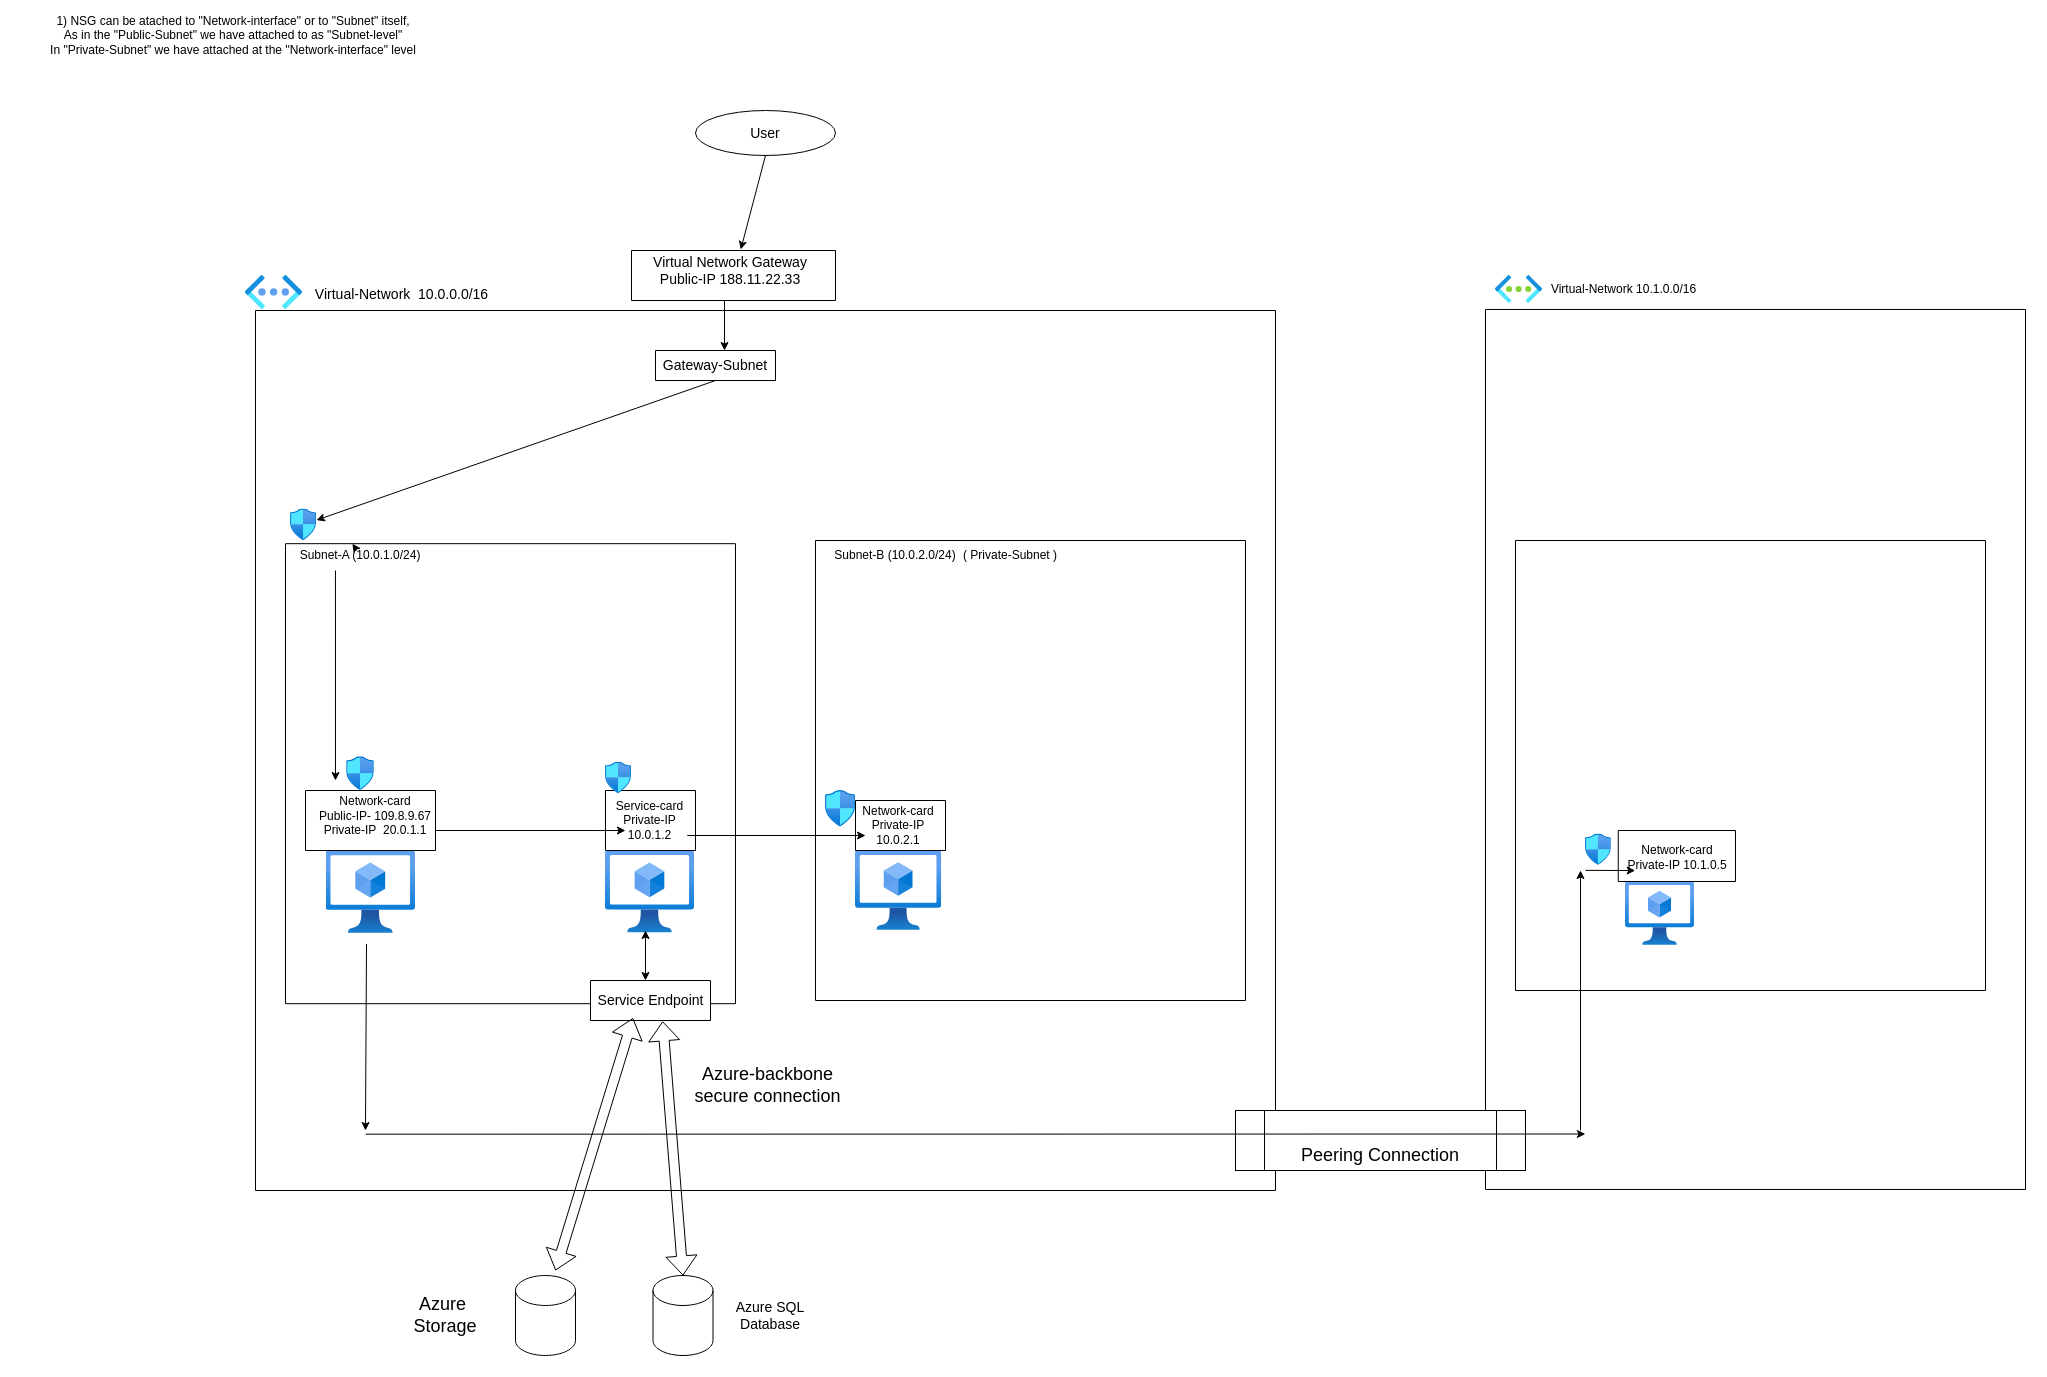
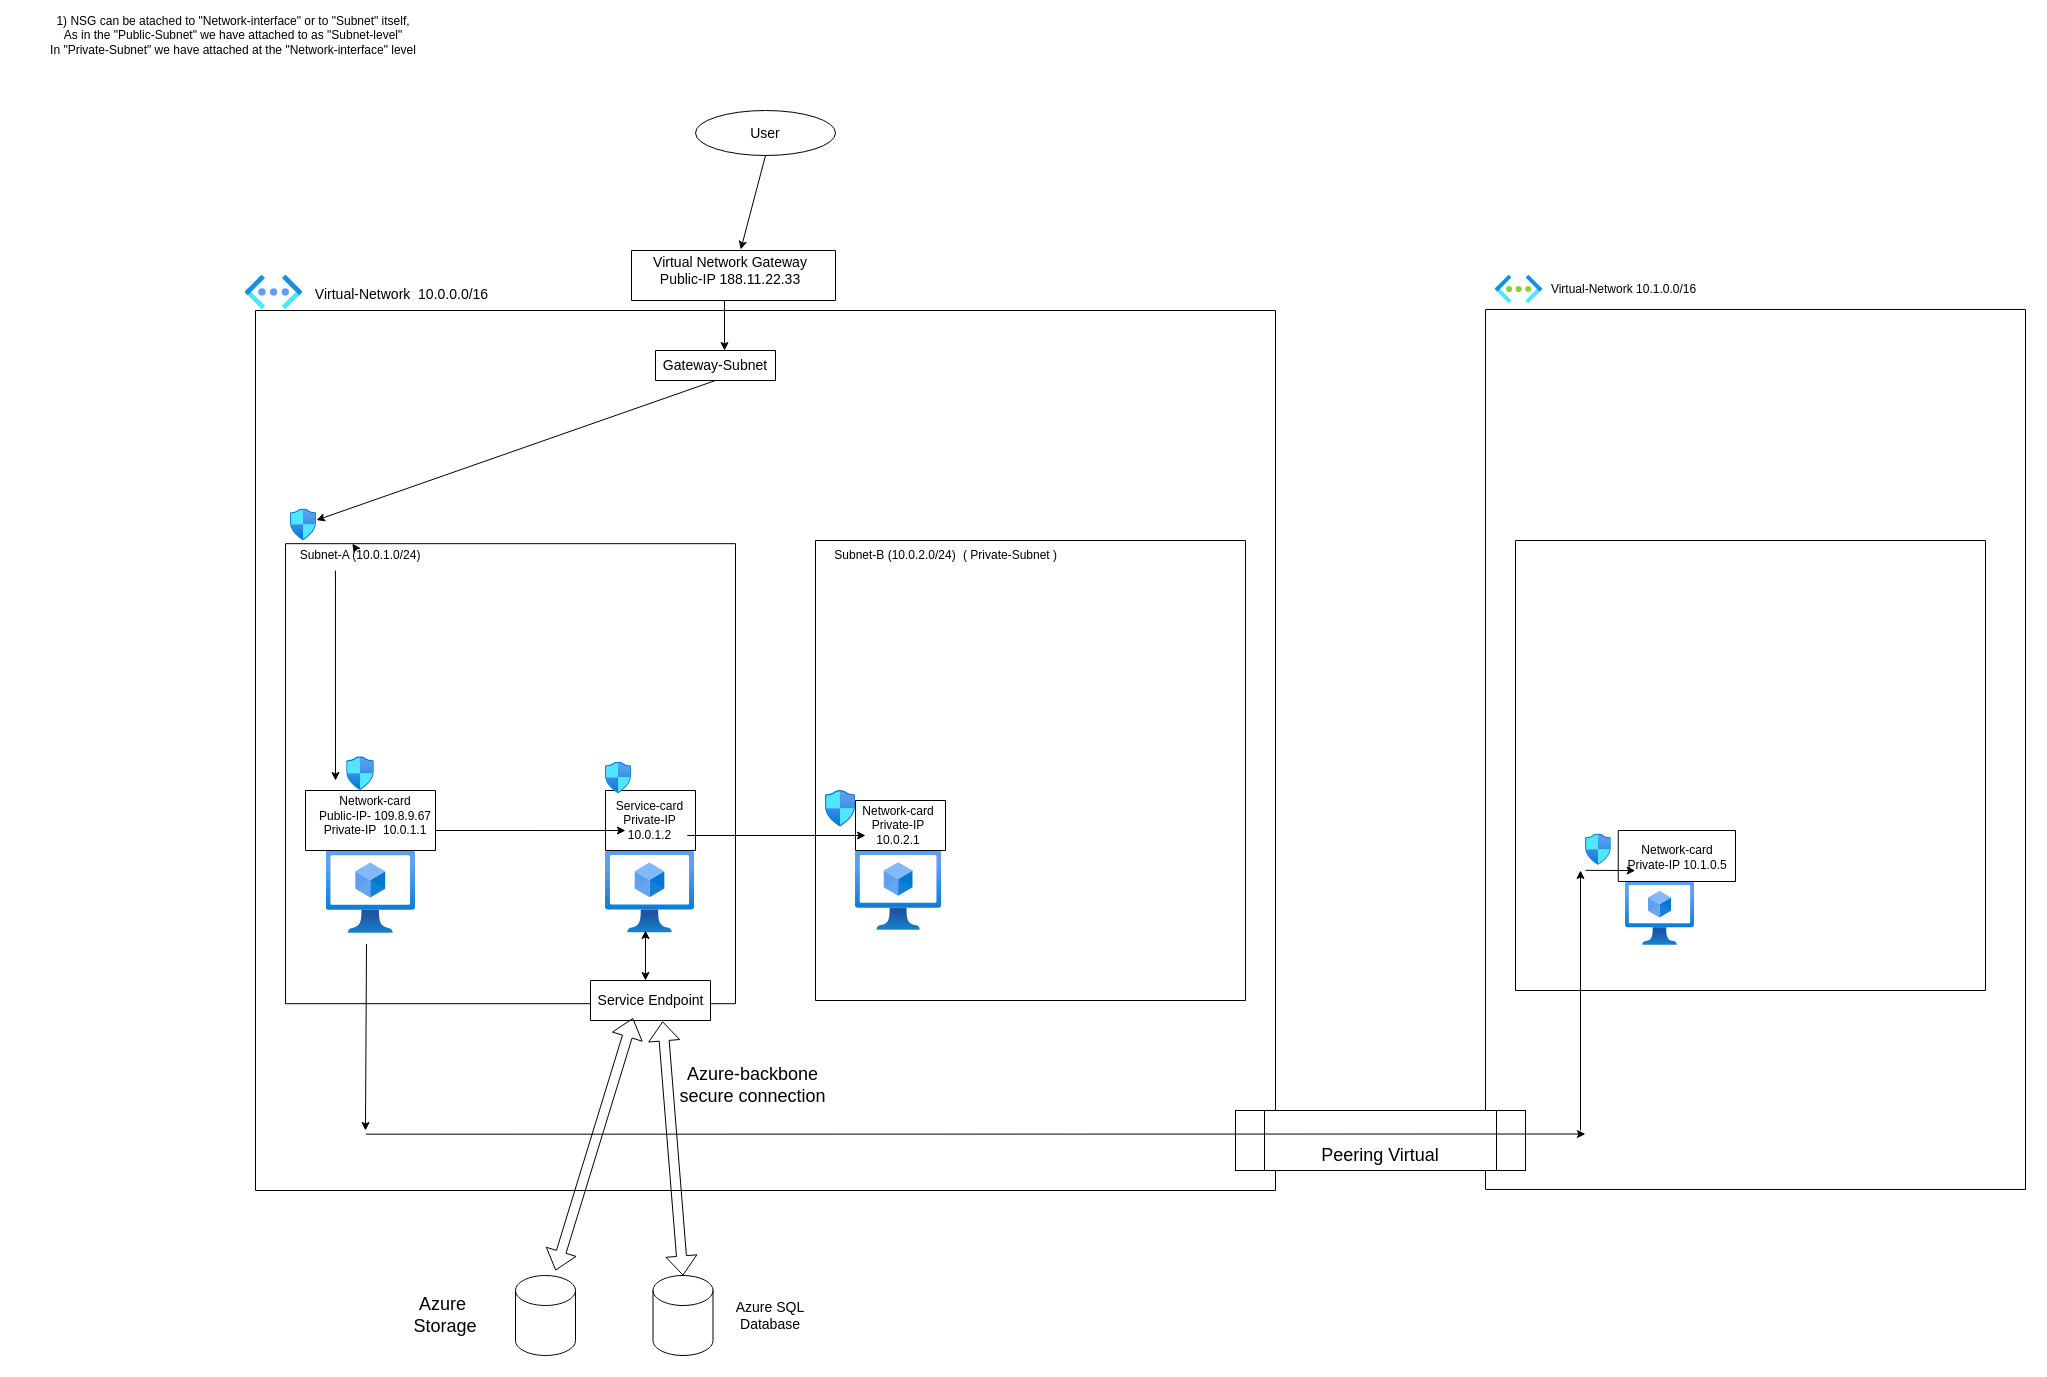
node "Network-card Public-IP- 109.8.9.67 Private-IP 20.0.1.1": label "Network-card Public-IP- 109.8.9.67 Private-IP 20.0.1.1" -> "Network-card Public-IP- 109.8.9.67 Private-IP 10.0.1.1"
node "Azure-backbone secure connection": moved (768, 1086) -> (753, 1086)
node "Peering Connection": label "Peering Connection" -> "Peering Virtual"
